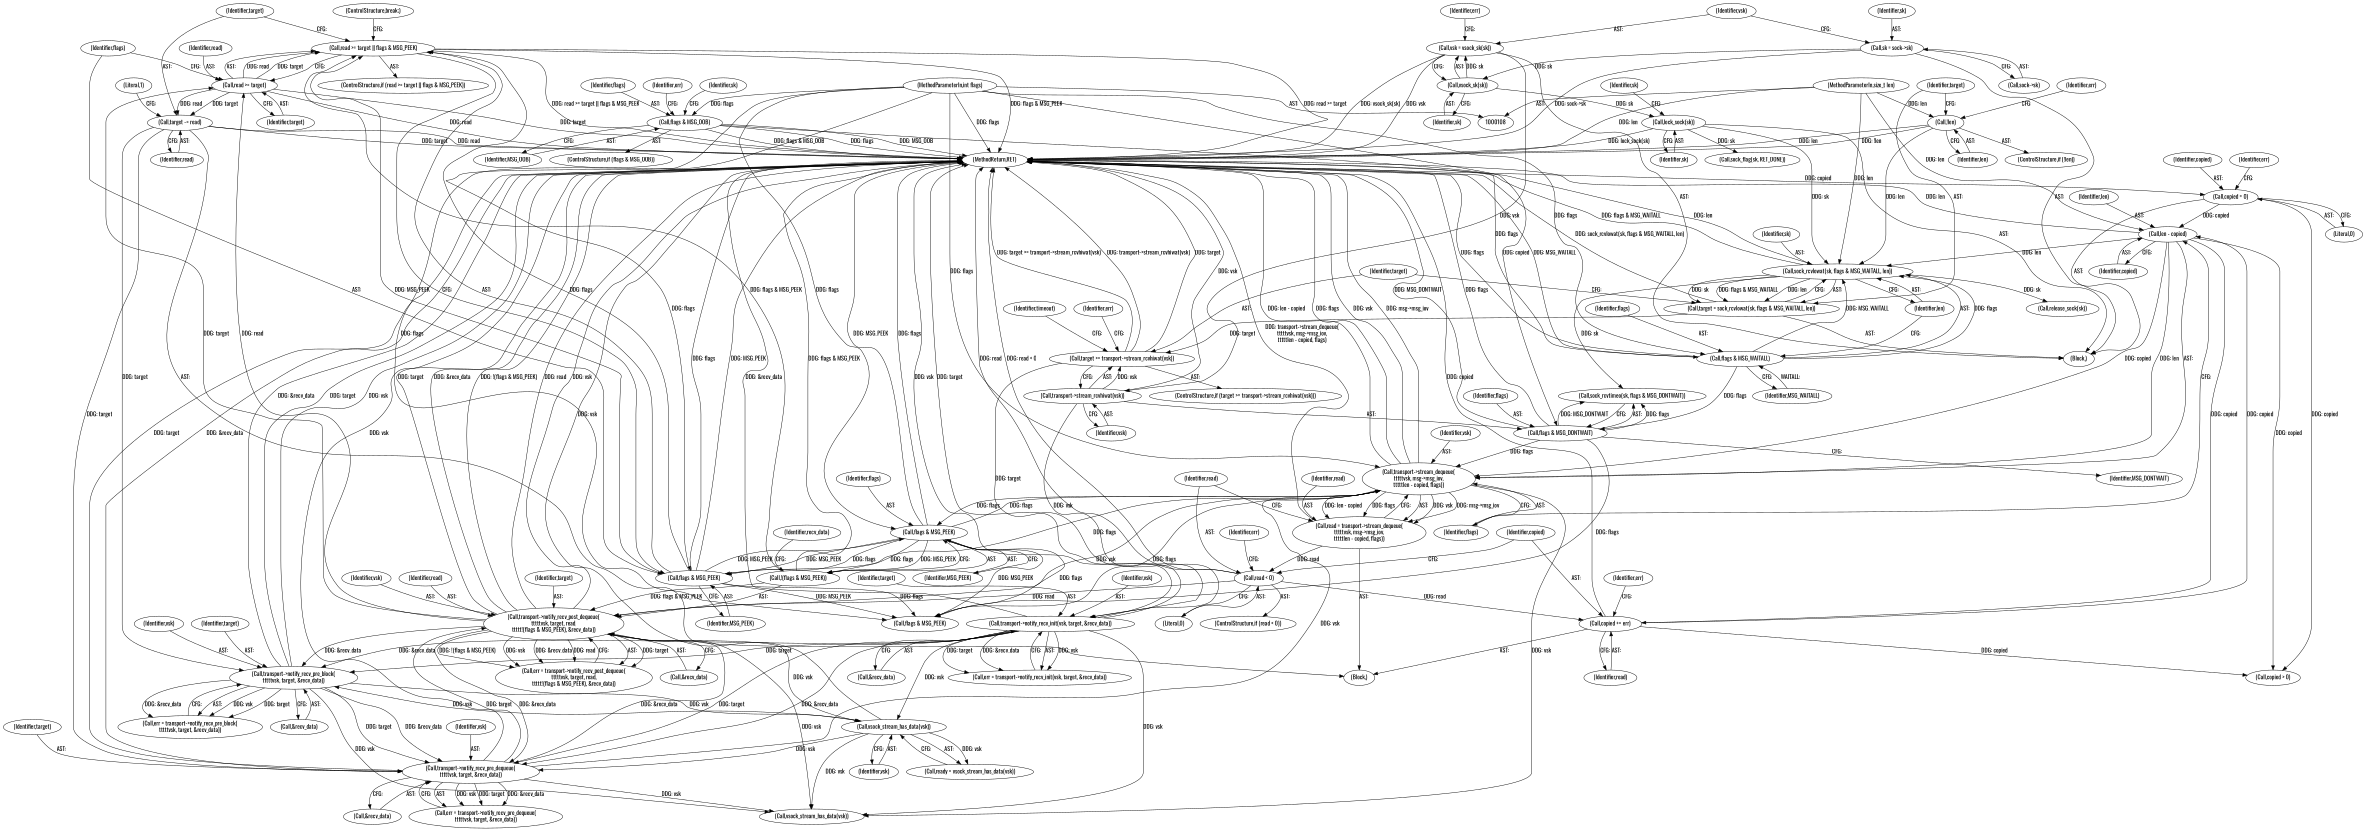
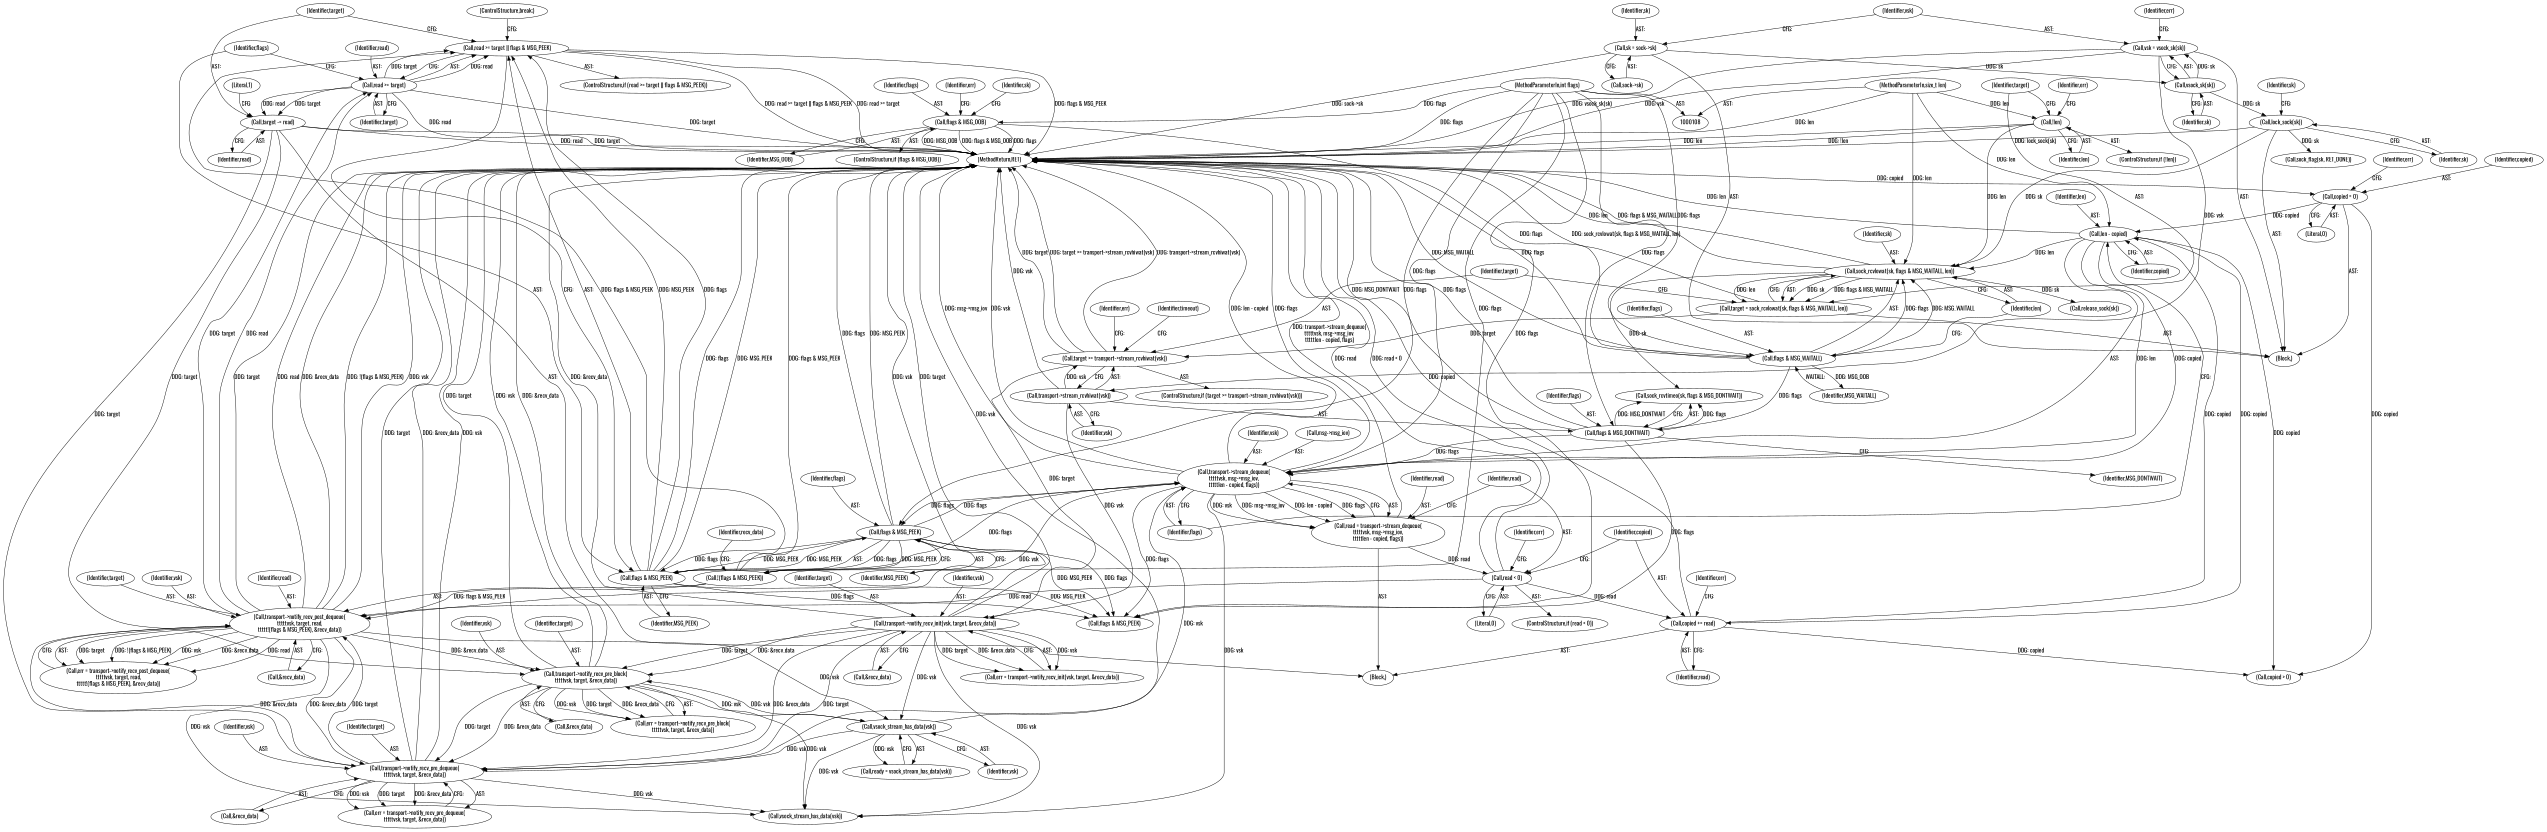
edge "(MethodParameterIn,int flags)" -> "(Call,flags & MSG_DONTWAIT)": label "DDG: copied" -> "DDG: flags"
edge "(Call,flags & MSG_WAITALL)" -> "(Identifier,MSG_WAITALL)": label "CFG: " -> "DDG: MSG_OOB"
node "(Call,msg->msg_iov)": added
node "(Call,copied += err)": label "(Call,copied += err)" -> "(Call,copied += read)"
